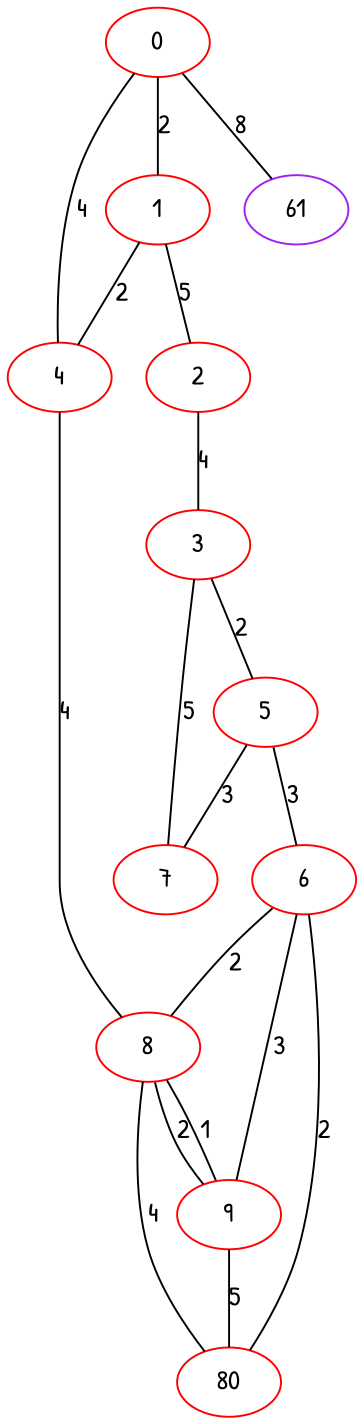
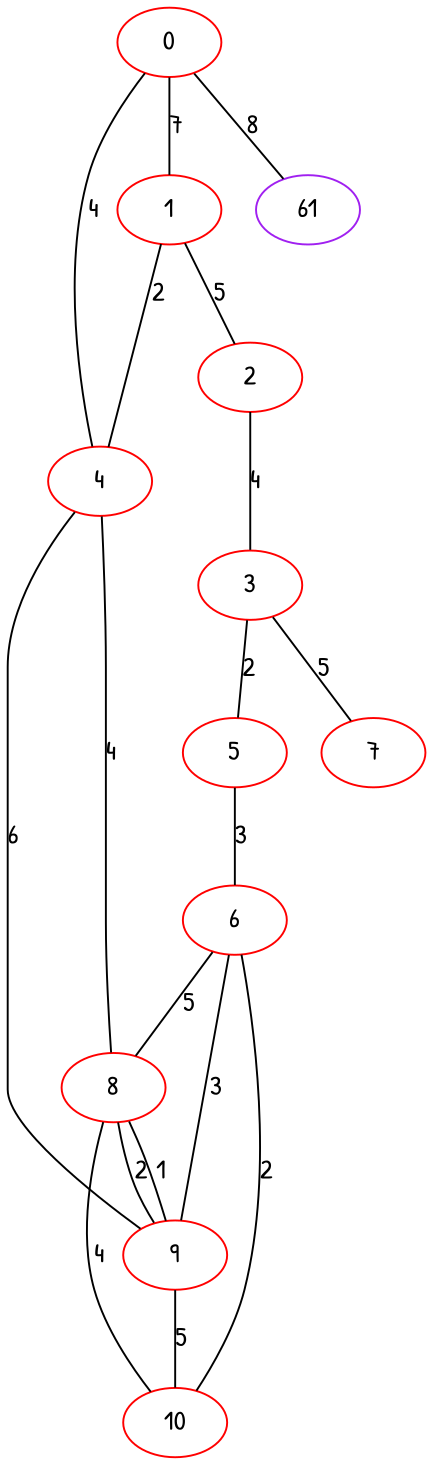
edge "0" -- "1": label "2" -> "7"
edge "5" -- "7": removed, label "3"
edge "4" -- "9": added, label "6"
edge "6" -- "8": label "2" -> "5"
node "80": label "80" -> "10"
